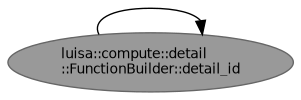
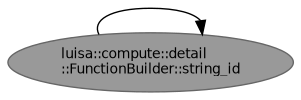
node "luisa::compute::detail ::FunctionBuilder::detail_id": label "luisa::compute::detail ::FunctionBuilder::detail_id" -> "luisa::compute::detail ::FunctionBuilder::string_id"
